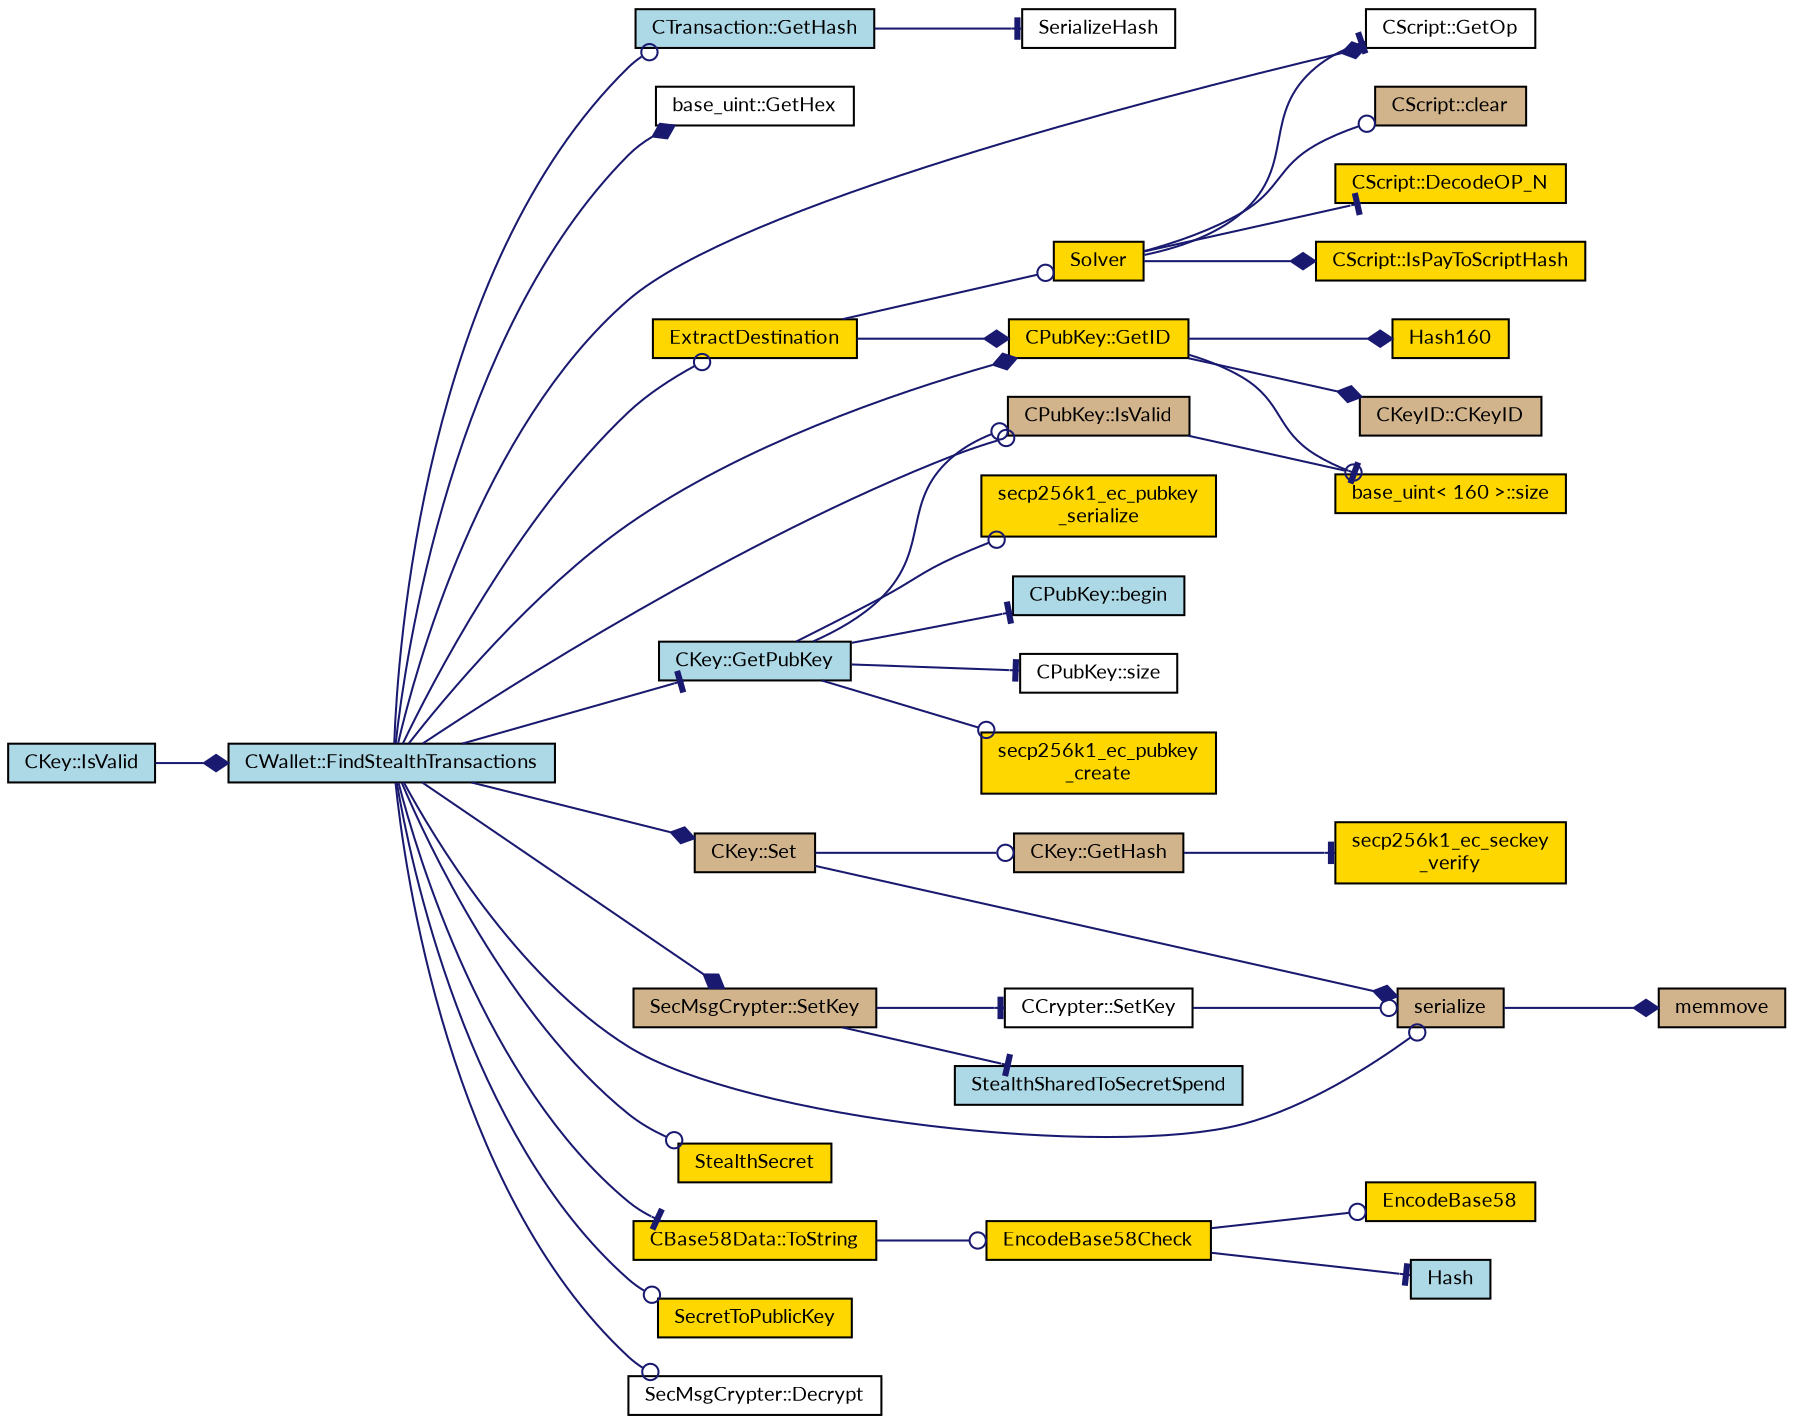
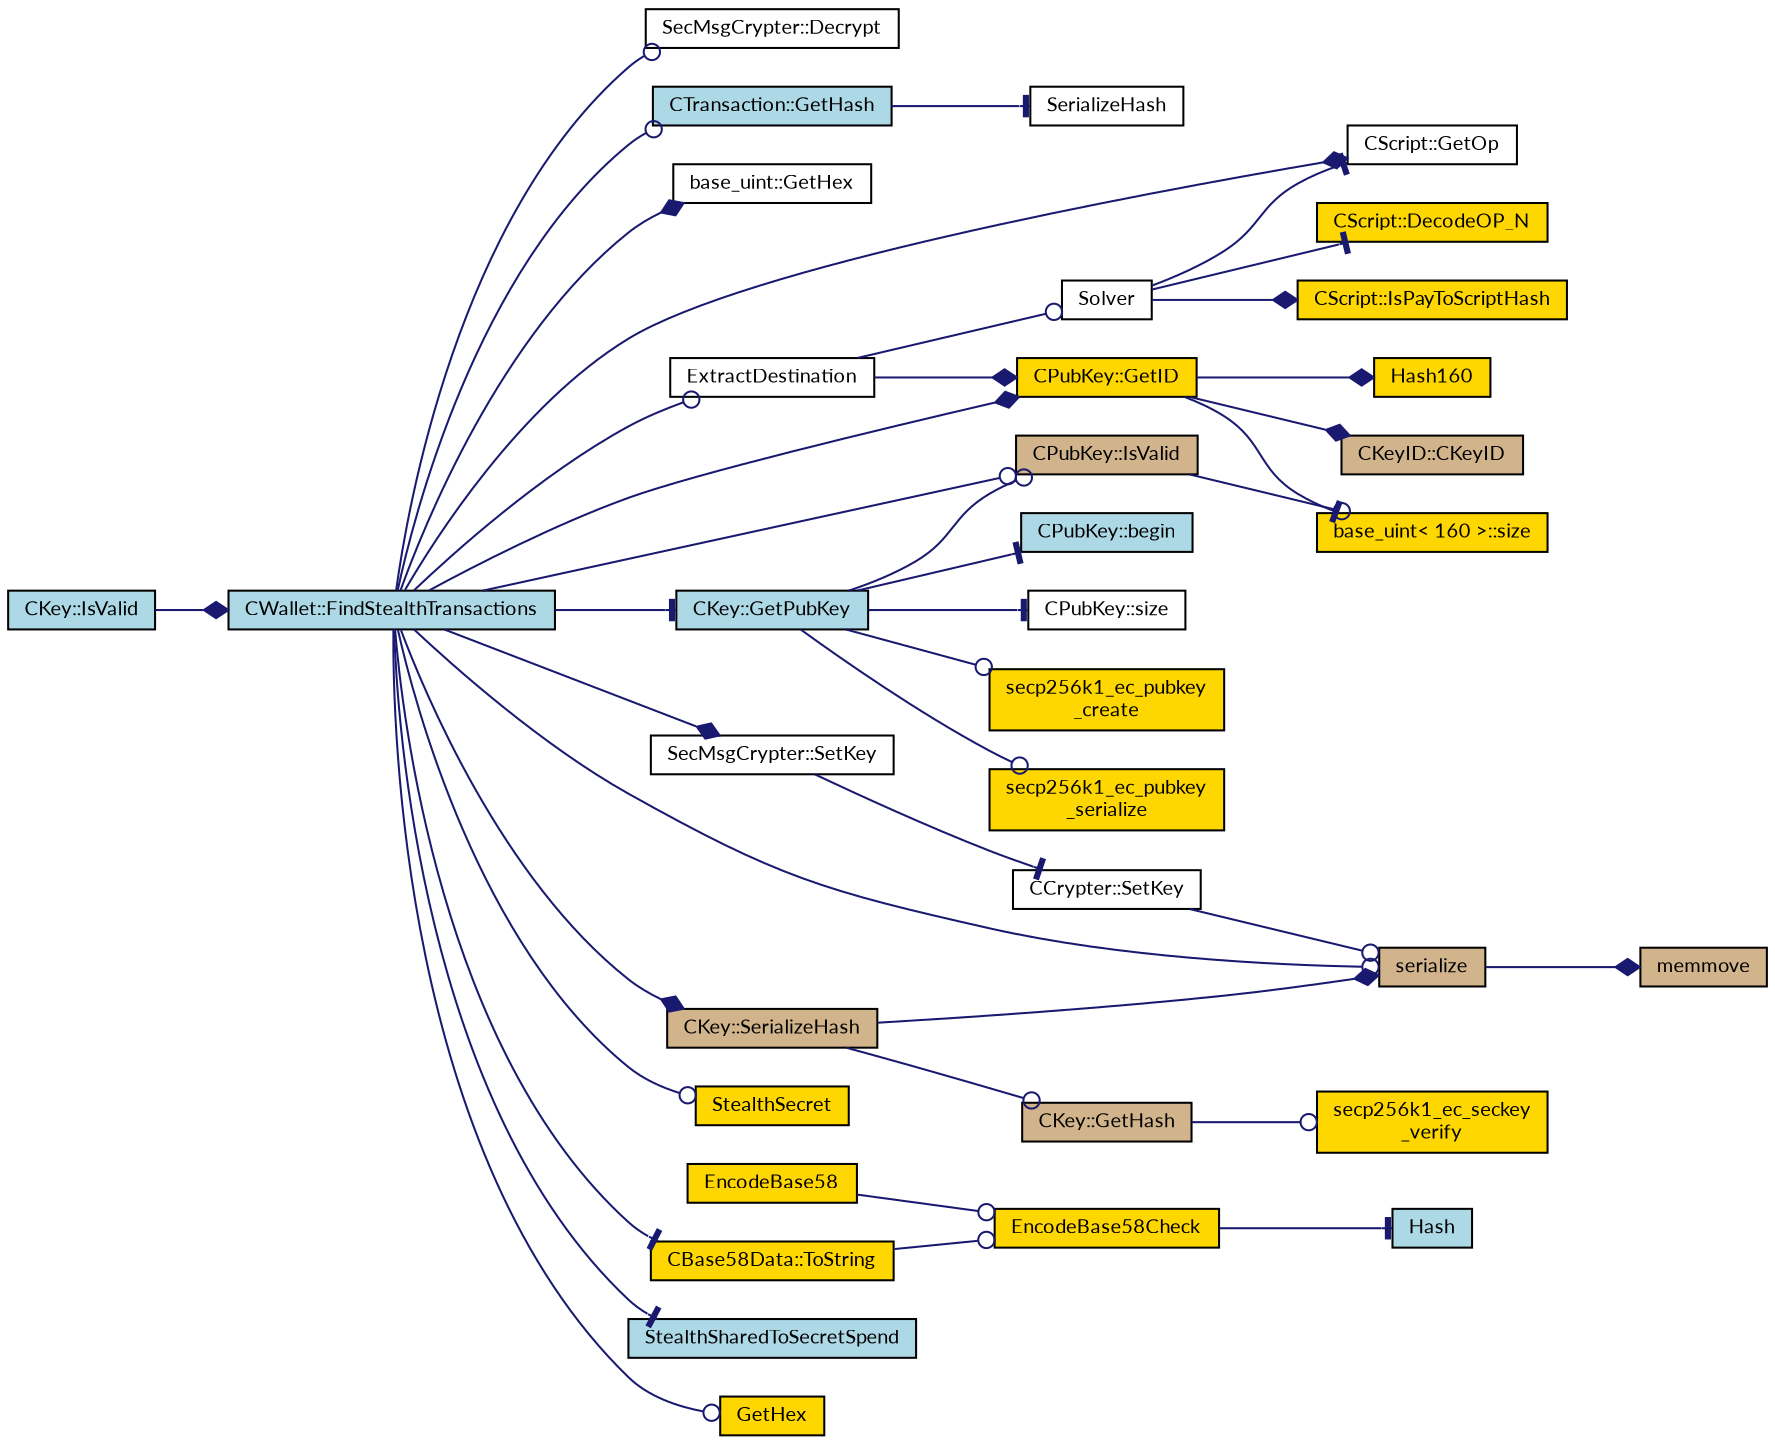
node "CScript::clear": removed
node "Solver": fillcolor gold -> white
node "ExtractDestination": fillcolor gold -> white
node "CKey::Set": label "CKey::Set" -> "CKey::SerializeHash"
edge "CKey::GetHash" -> "secp256k1_ec_seckey _verify": arrowhead tee -> odot
node "SecMsgCrypter::SetKey": fillcolor tan -> white
edge "SecMsgCrypter::SetKey" -> "StealthSharedToSecretSpend": now "CWallet::FindStealthTransactions" -> "StealthSharedToSecretSpend"
edge "EncodeBase58Check" -> "EncodeBase58": reversed
node "SecretToPublicKey": label "SecretToPublicKey" -> "GetHex"
